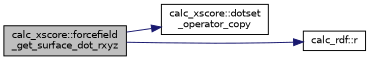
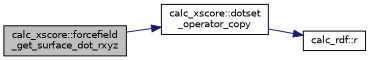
edge "calc_xscore::forcefield _get_surface_dot_rxyz" -> "calc_rdf::r": now "calc_xscore::dotset _operator_copy" -> "calc_rdf::r"
